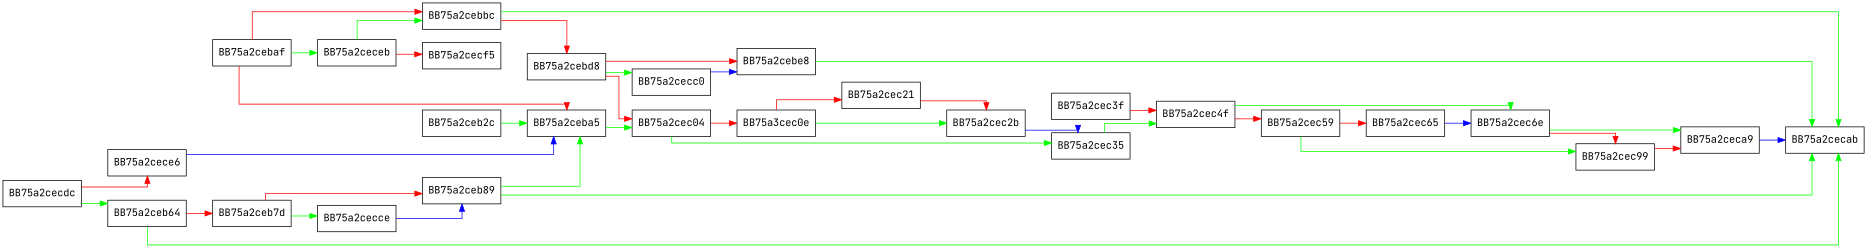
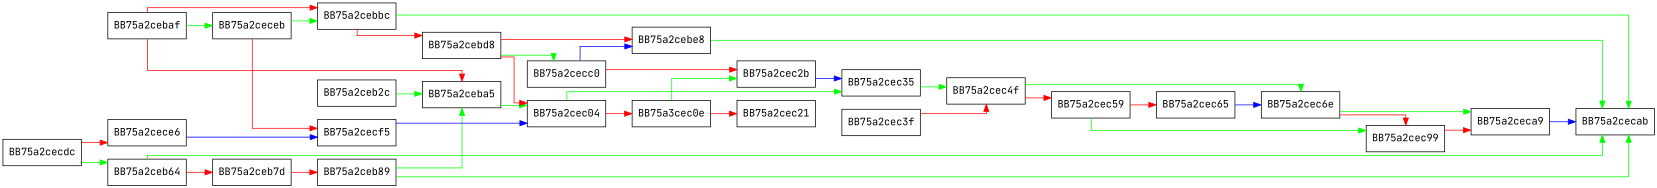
edge "BB75a2cec21" -> "BB75a2cec2b": now "BB75a2cecc0" -> "BB75a2cec2b"
edge "BB75a2cecf5" -> "BB75a2cec04": added
edge "BB75a2cece6" -> "BB75a2ceba5": now "BB75a2cece6" -> "BB75a2cecf5"
node "BB75a2cecce": removed
